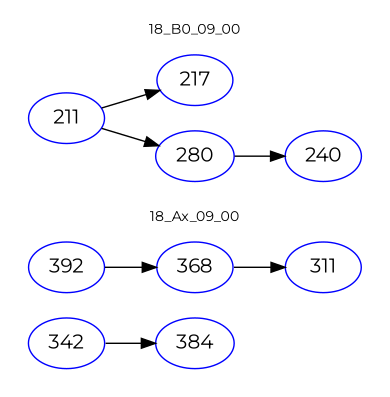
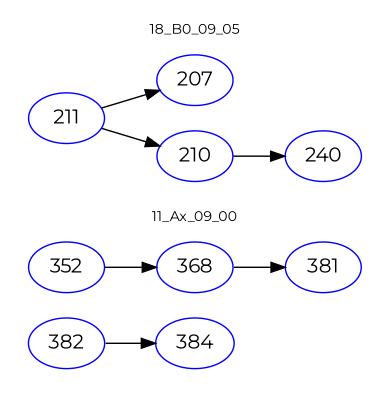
cluster "18_B0_09_00": label "18_B0_09_00" -> "18_B0_09_05"
node "217": label "217" -> "207"
node "280": label "280" -> "210"
cluster "18_Ax_09_00": label "18_Ax_09_00" -> "11_Ax_09_00"
node "392": label "392" -> "352"
node "311": label "311" -> "381"
node "342": label "342" -> "382"
